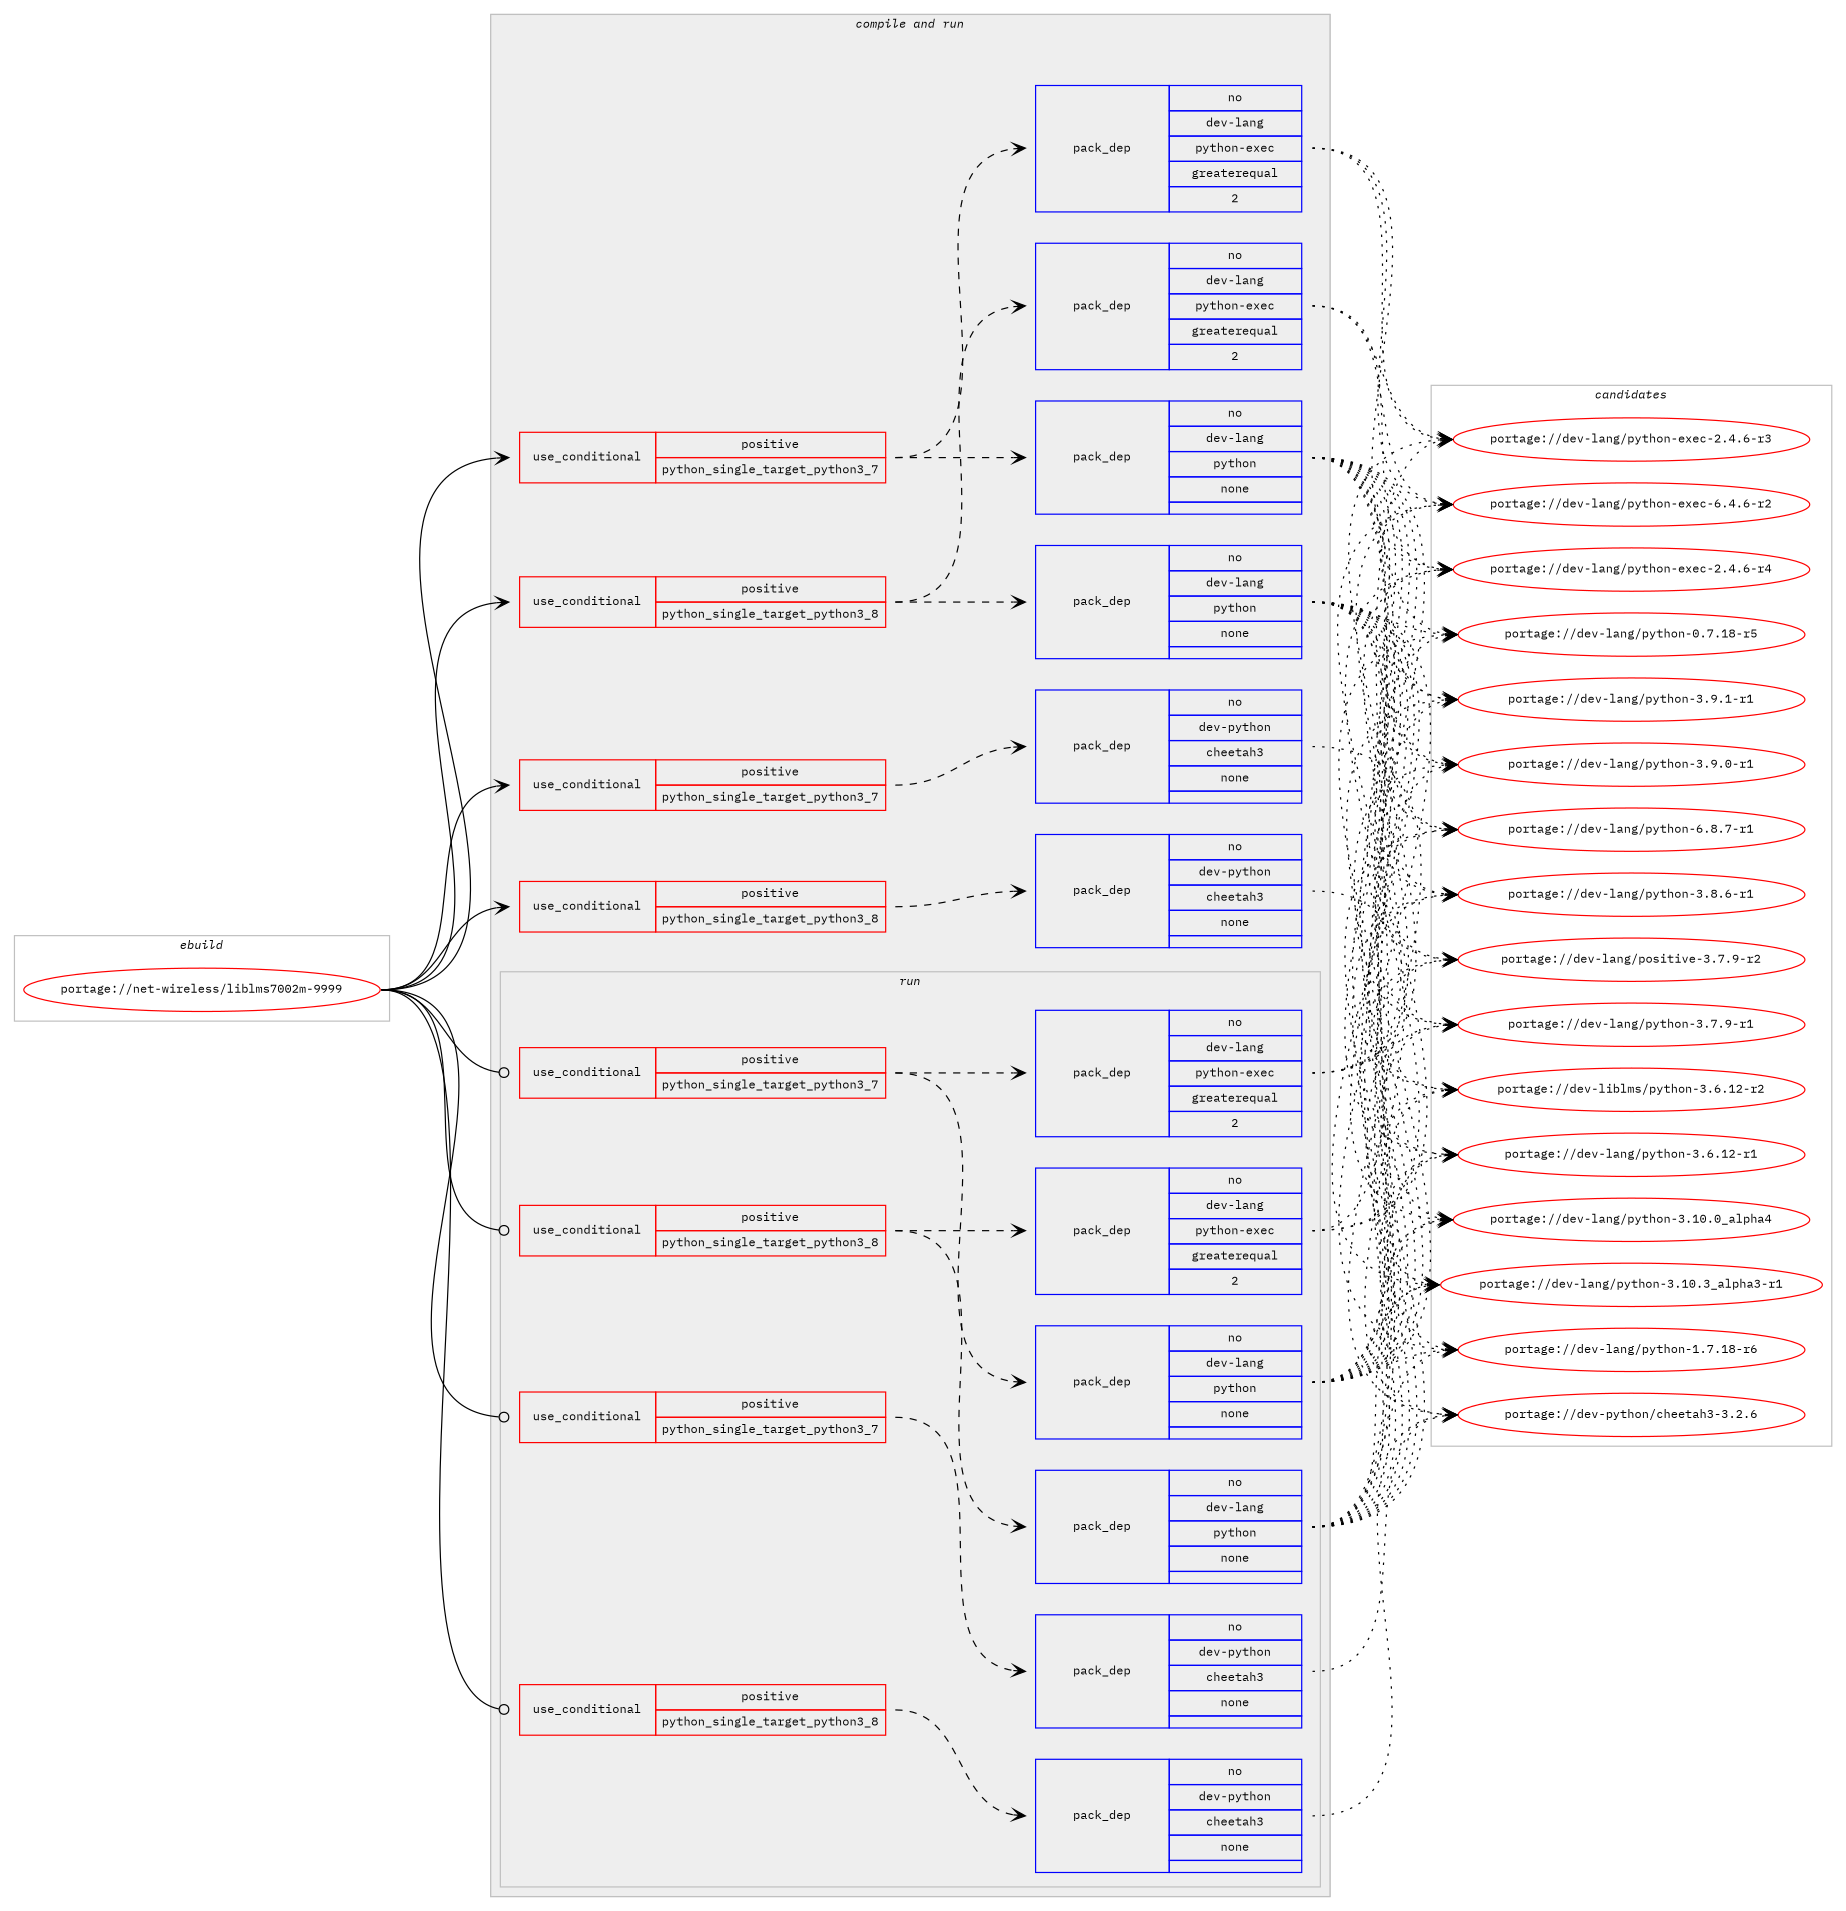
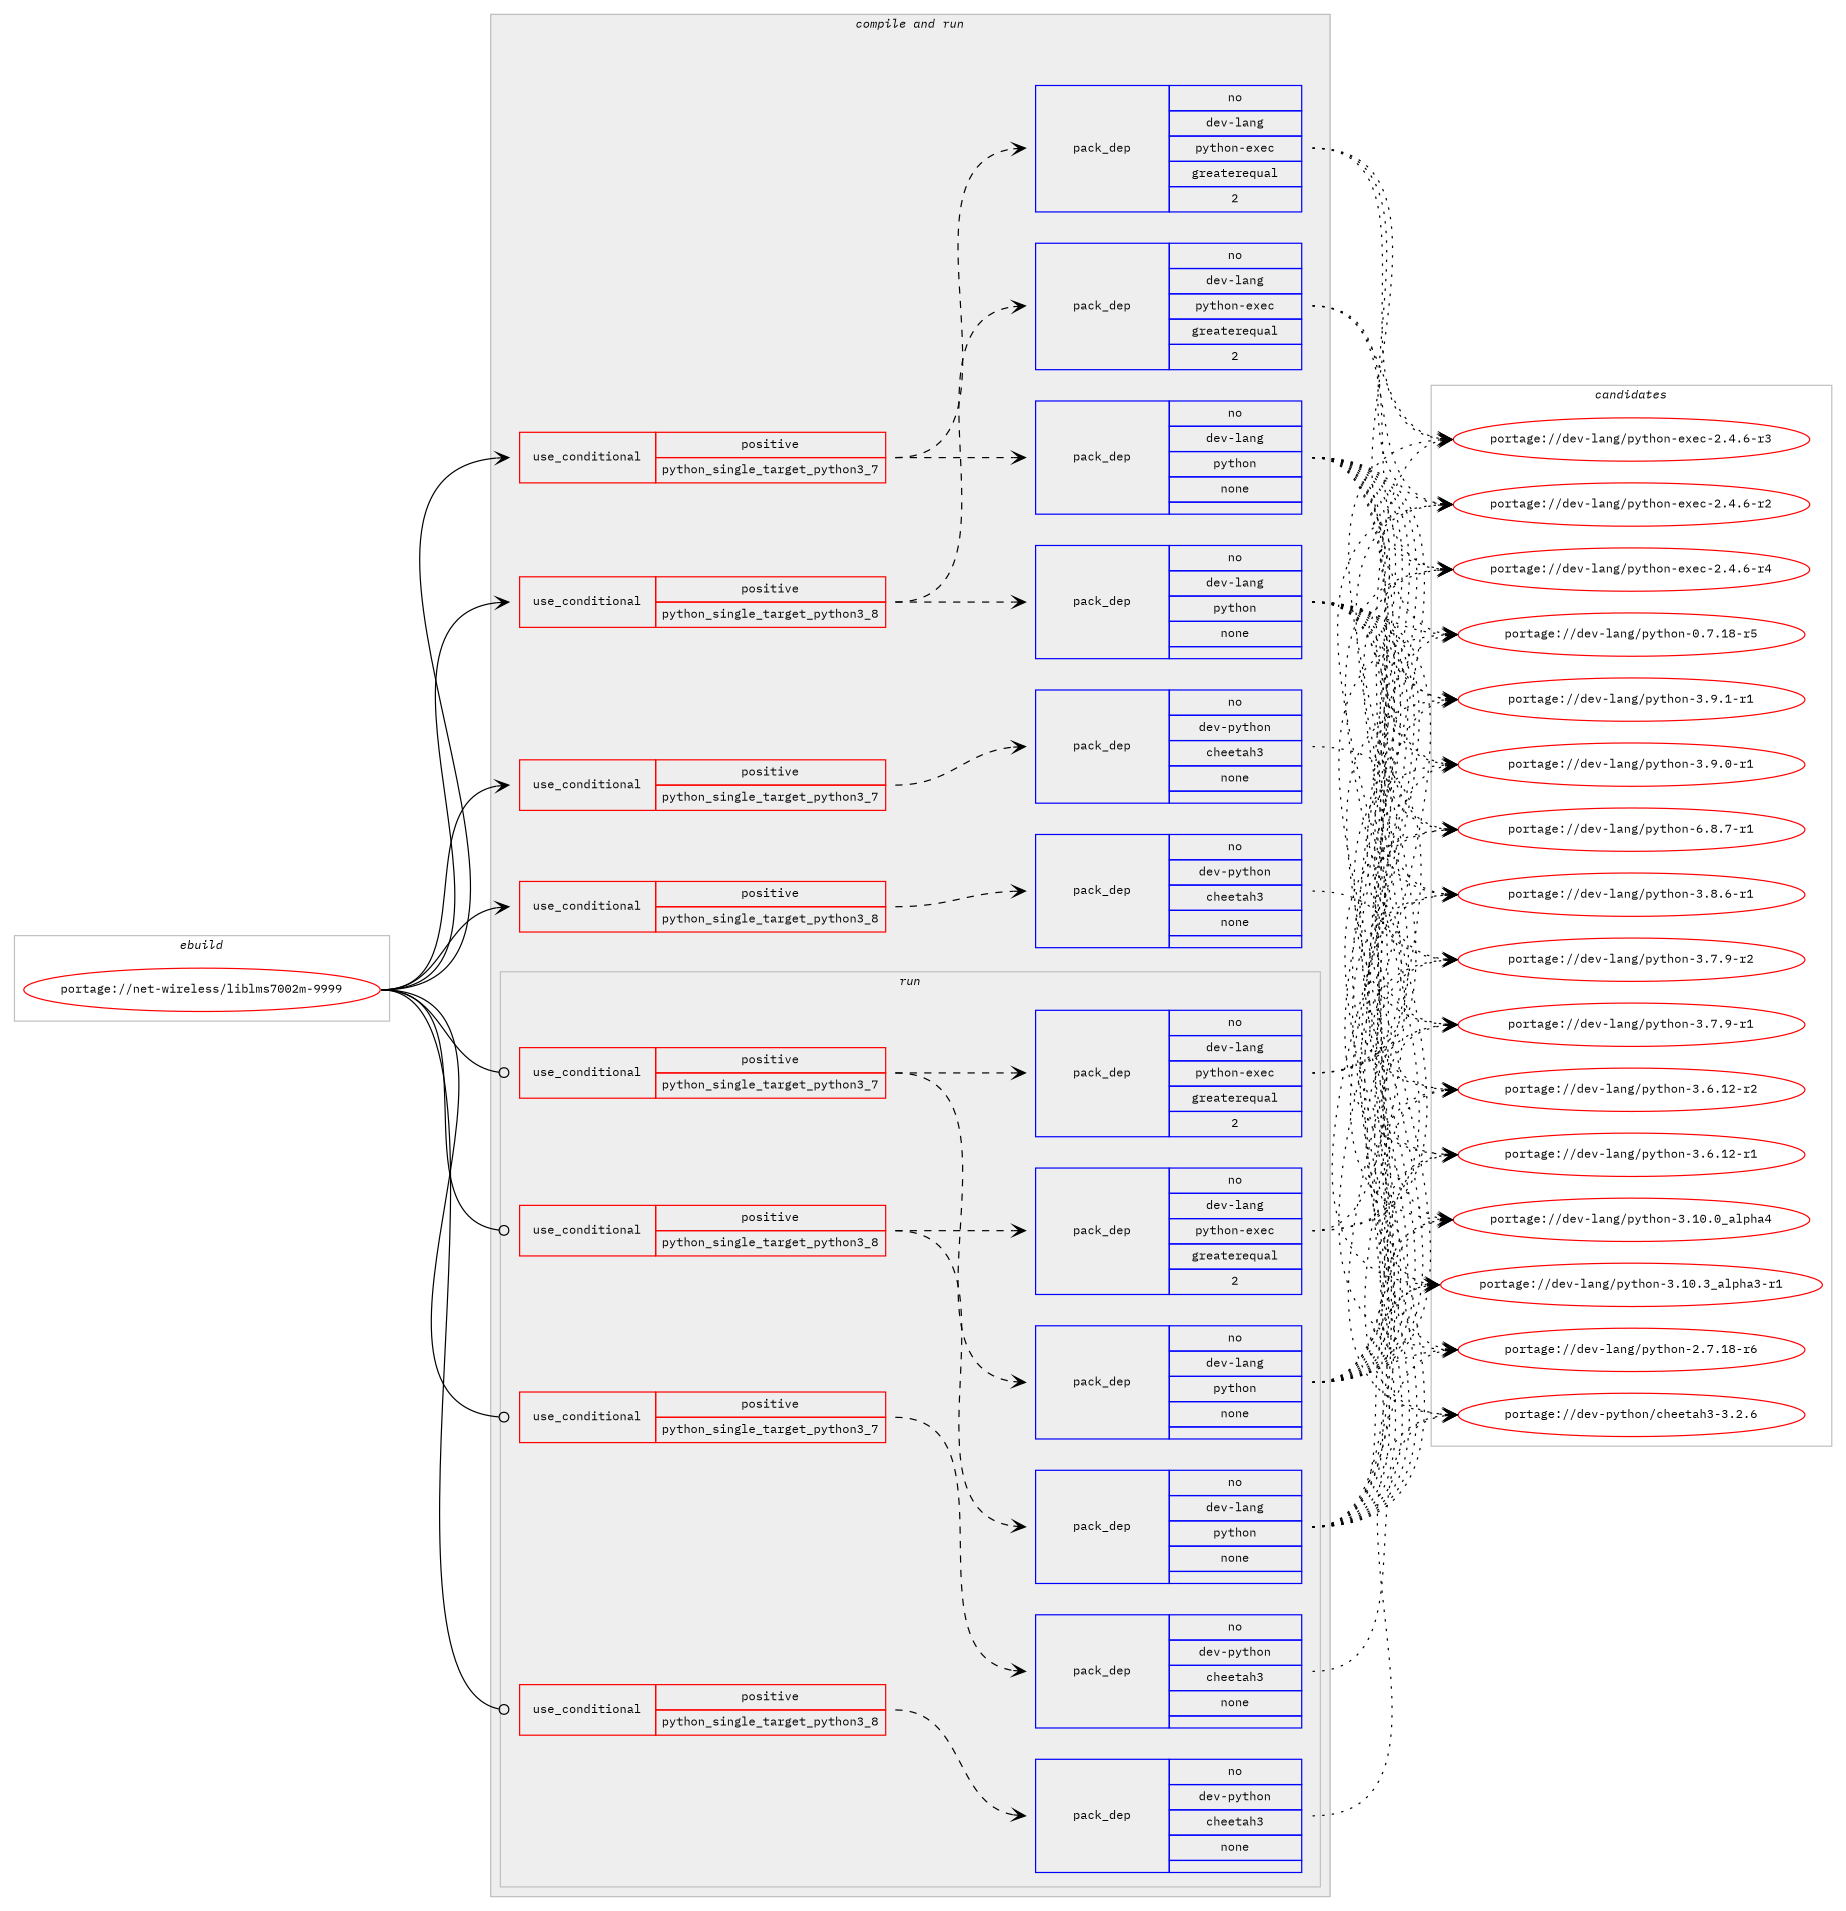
node "portage://dev-lang/python-exec-6.4.6-r2": label "portage://dev-lang/python-exec-6.4.6-r2" -> "portage://dev-lang/python-exec-2.4.6-r2"
node "portage://dev-lang/positive-3.7.9-r2": label "portage://dev-lang/positive-3.7.9-r2" -> "portage://dev-lang/python-3.7.9-r2"
node "portage://dev-liblms/python-3.6.12-r2": label "portage://dev-liblms/python-3.6.12-r2" -> "portage://dev-lang/python-3.6.12-r2"
node "portage://dev-lang/python-1.7.18-r6": label "portage://dev-lang/python-1.7.18-r6" -> "portage://dev-lang/python-2.7.18-r6"
